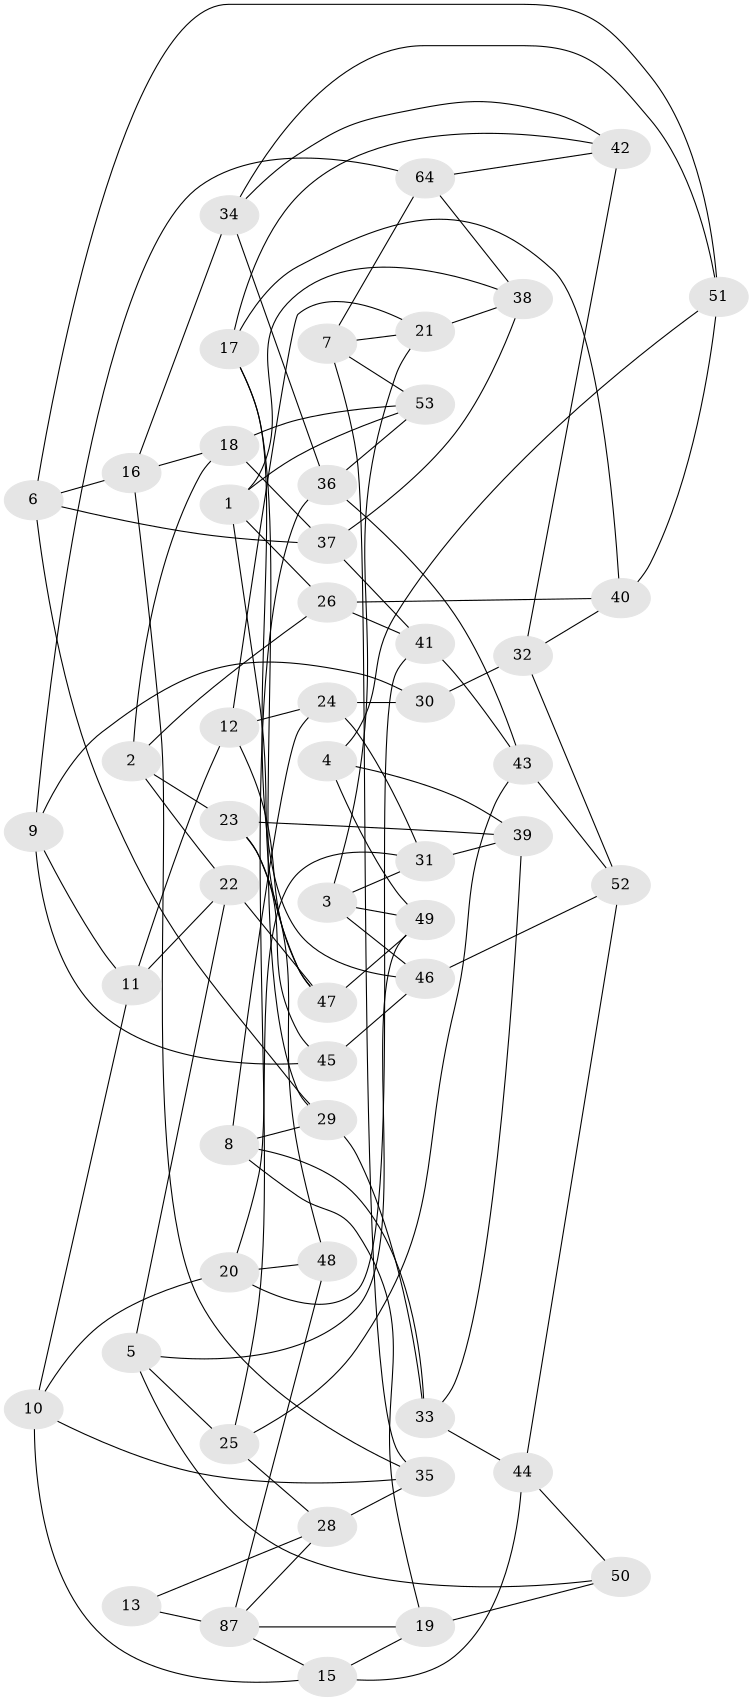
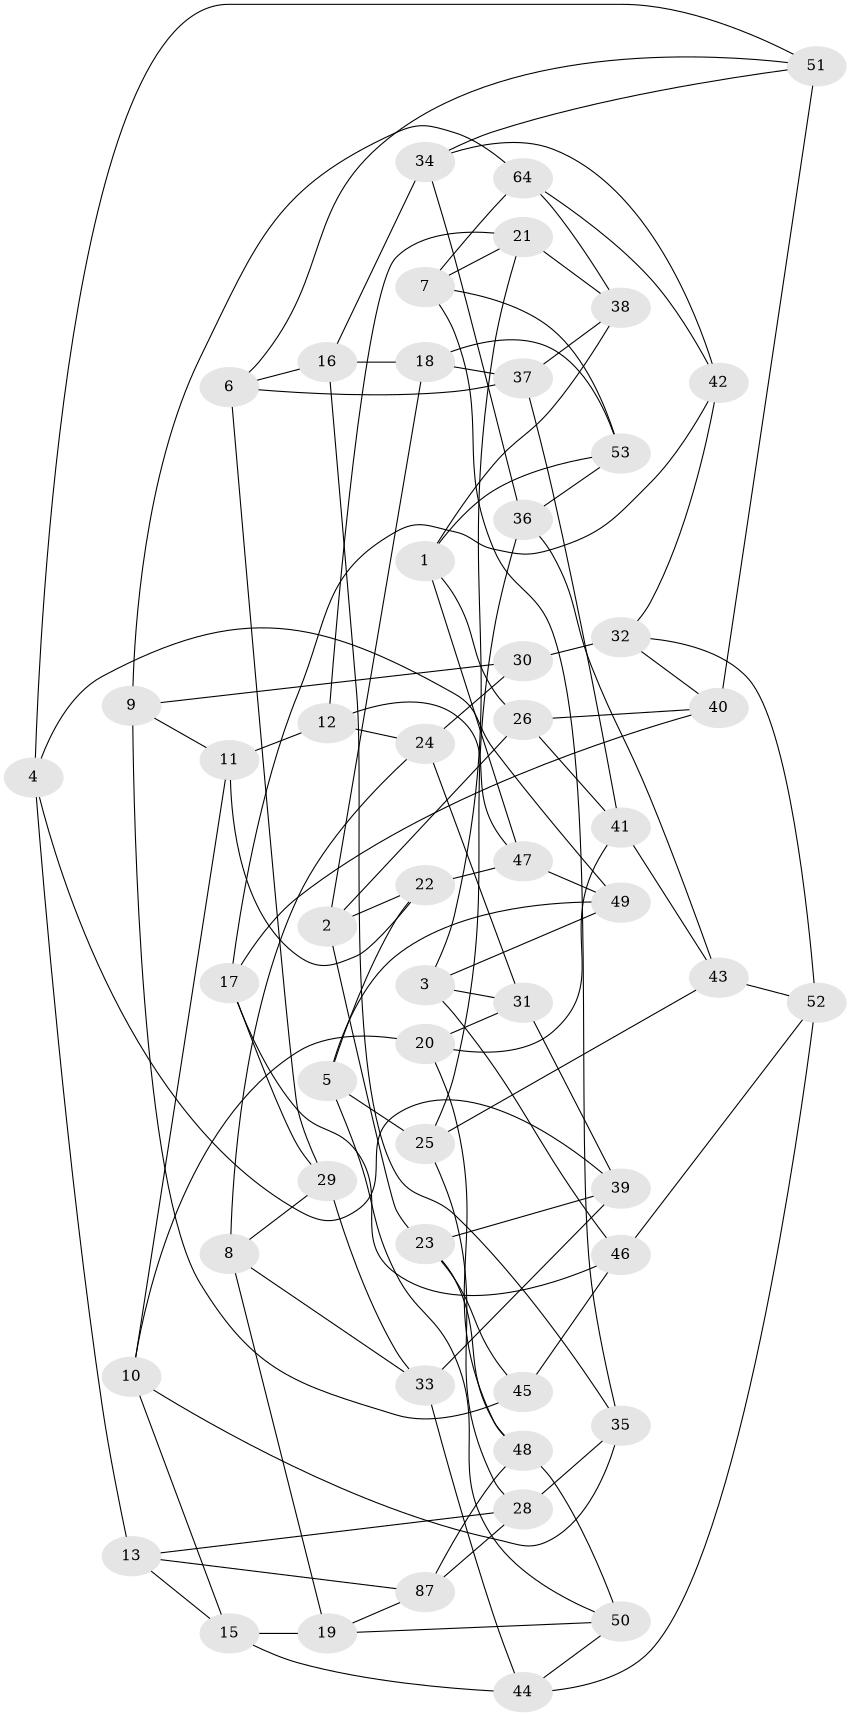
edge "4" -- "13": added
edge "48" -- "50": added
edge "87" -- "15": now "13" -- "15"
